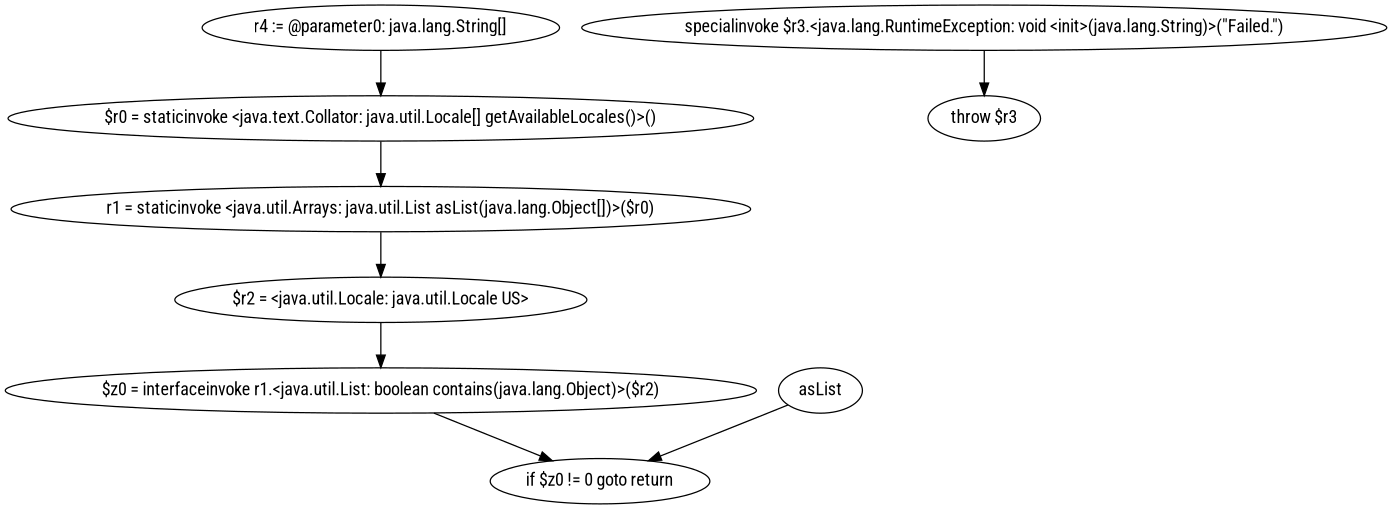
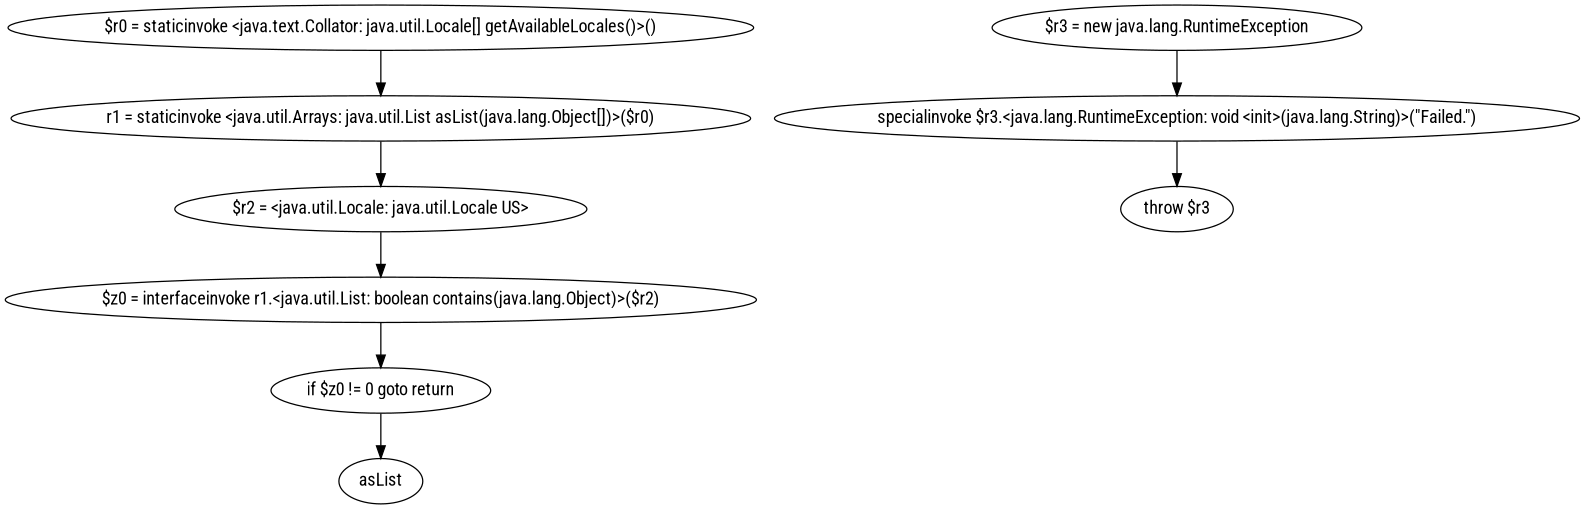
node "r4 := @parameter0: java.lang.String[]": removed
node "$r3 = new java.lang.RuntimeException": added
edge "asList" -> "if $z0 != 0 goto return": reversed
